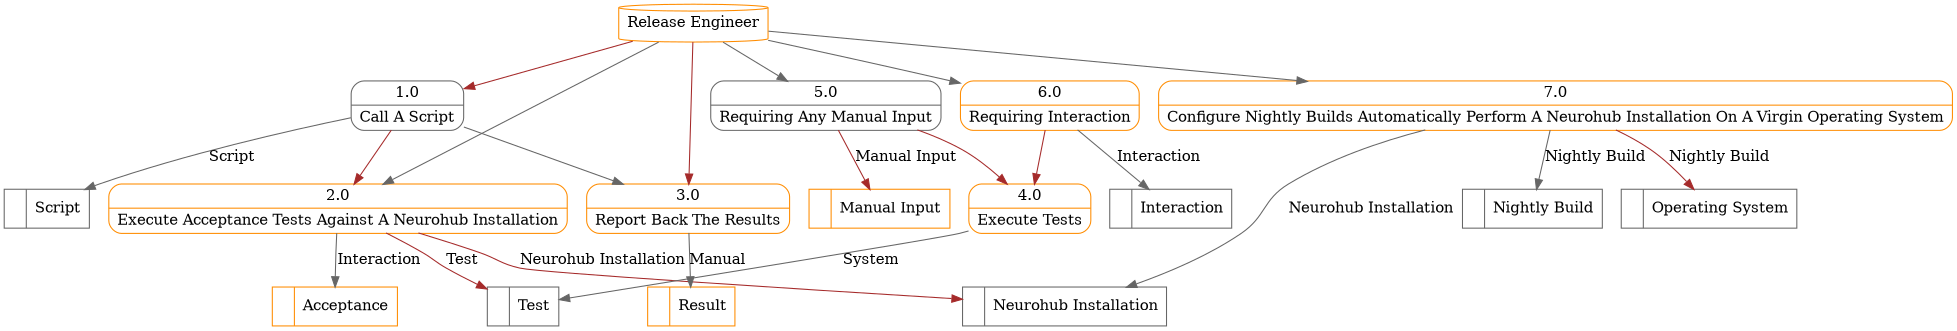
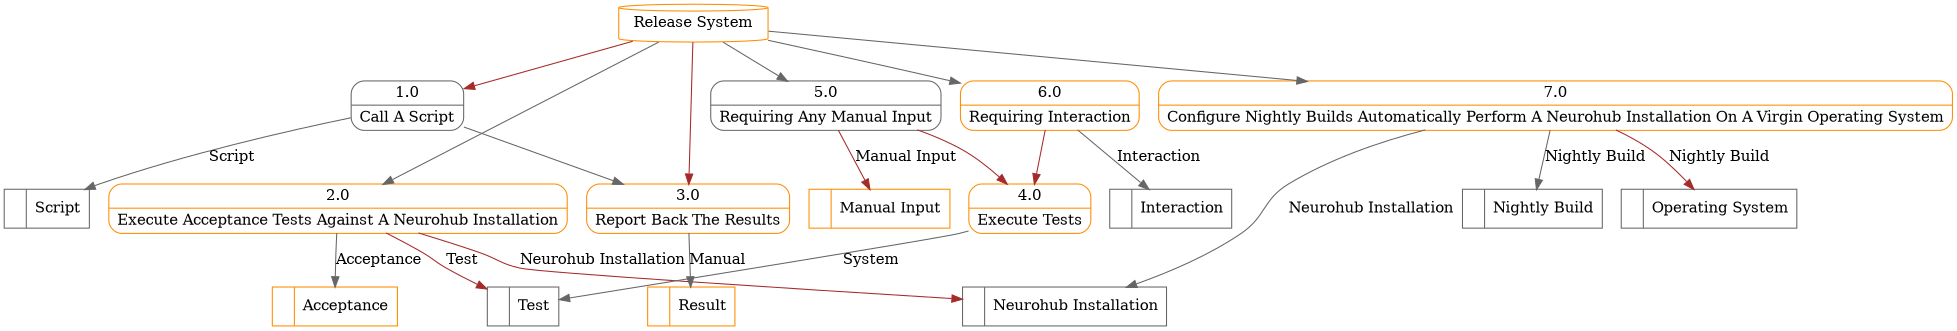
node "Release Engineer": label "Release Engineer" -> "Release System"
edge "1.0" -> "2.0": removed
edge "2.0" -> "Acceptance": label "Interaction" -> "Acceptance"
